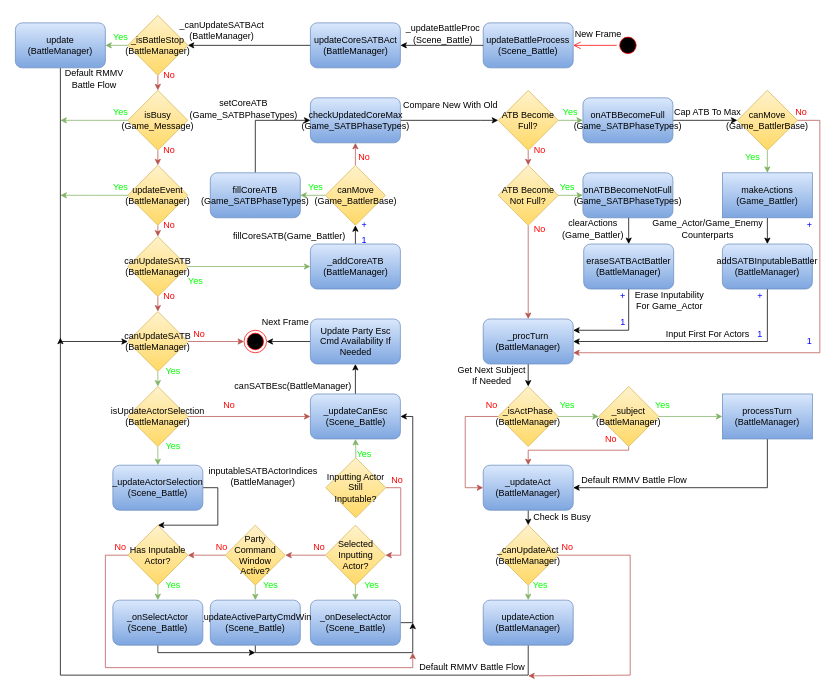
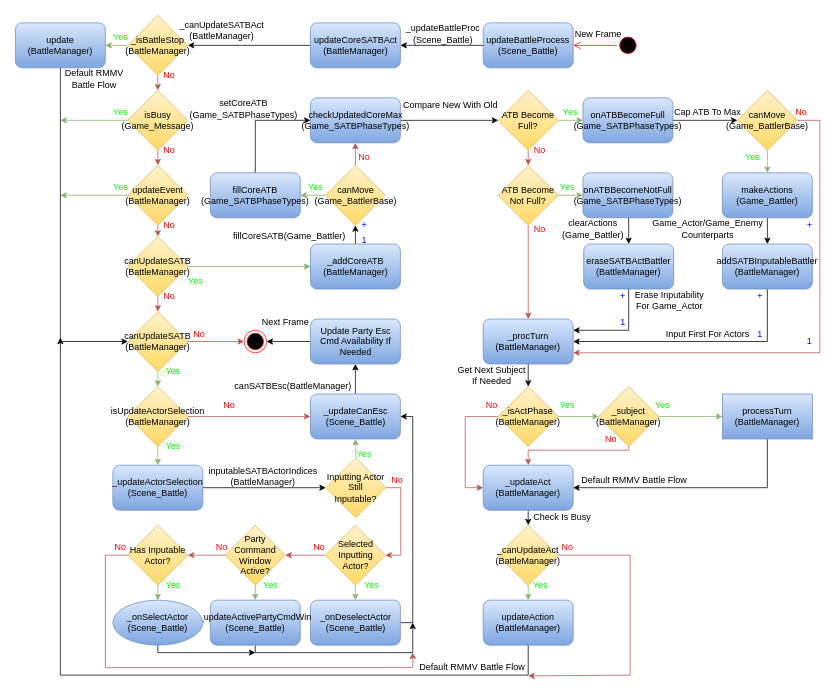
node "makeActions (Game_Battler)": shape rectangle -> rounded rectangle
edge "_updateActorSelection (Scene_Battle)" -> "Has Inputable Actor?": now "_updateActorSelection (Scene_Battle)" -> "Inputting Actor Still Inputable?"
node "_onSelectActor (Scene_Battle)": shape rounded rectangle -> ellipse
